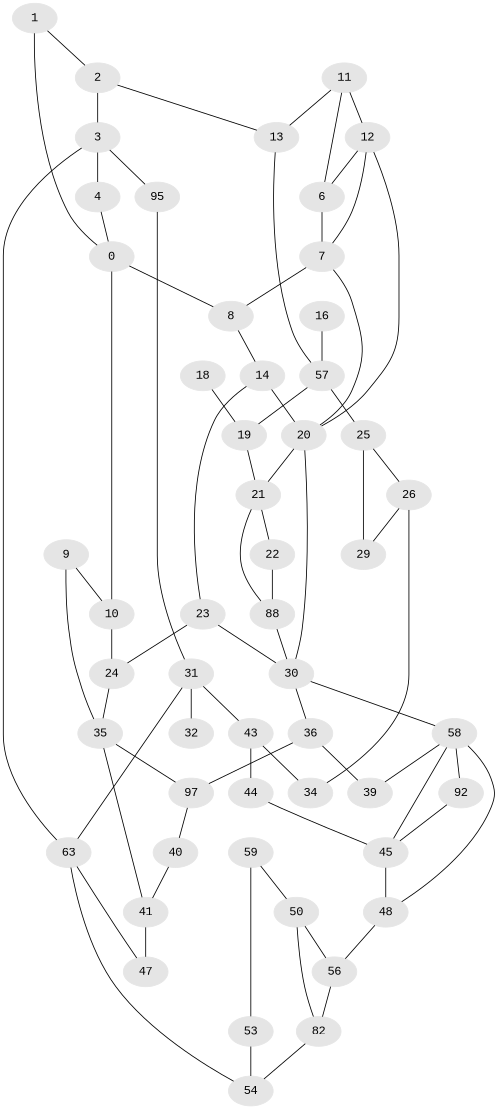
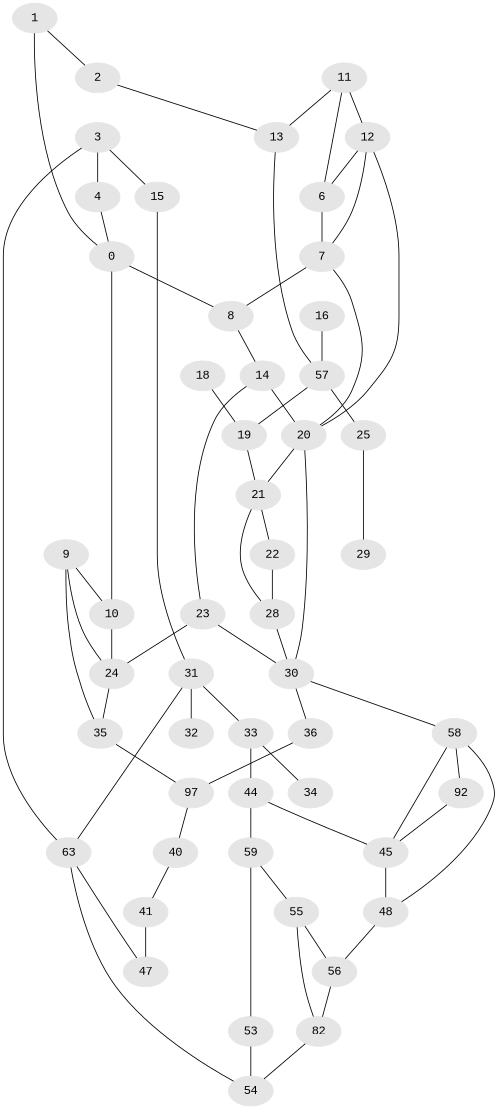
edge "2" -- "3": removed
node "95": label "95" -> "15"
node "26": removed
node "88": label "88" -> "28"
edge "9" -- "24": added
node "43": label "43" -> "33"
node "39": removed
edge "35" -- "41": removed
edge "44" -- "59": added
node "50": label "50" -> "55"
